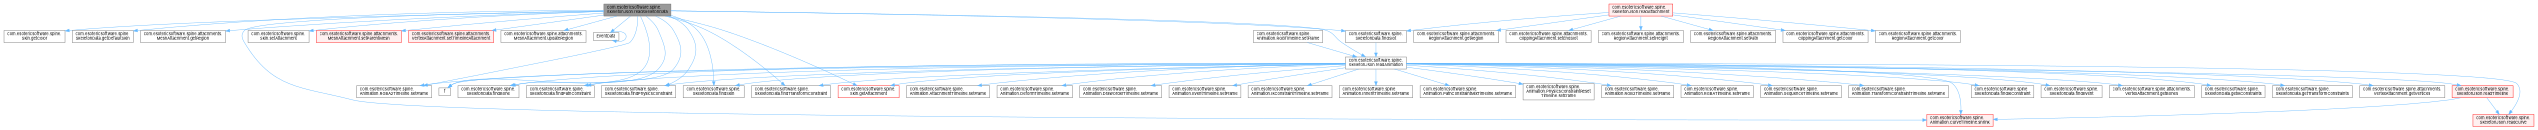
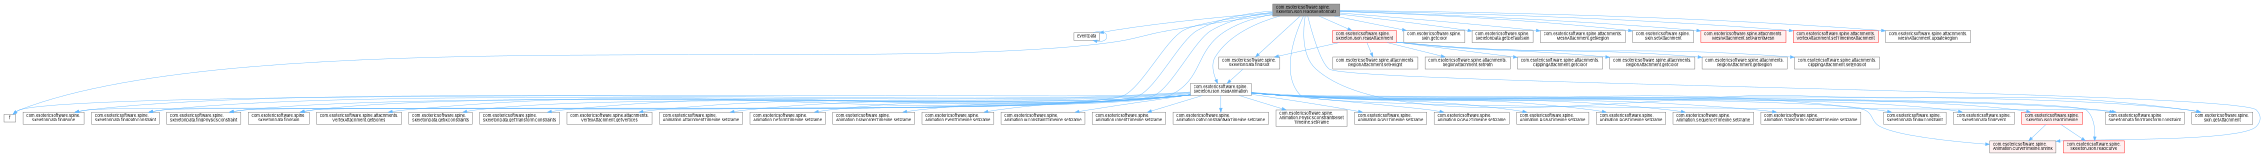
edge "com.esotericsoftware.spine. Animation.RGBTimeline.setFrame" -> "com.esotericsoftware.spine. SkeletonJson.readAnimation": reversed
edge "com.esotericsoftware.spine. SkeletonJson.readSkeletonData" -> "com.esotericsoftware.spine. Animation.RGBA2Timeline.setFrame": now "com.esotericsoftware.spine. SkeletonJson.readSkeletonData" -> "com.esotericsoftware.spine. SkeletonJson.readAttachment"
node "com.esotericsoftware.spine. Skin.getAttachment": color red -> grey40
node "com.esotericsoftware.spine. Animation.CurveTimeline.shrink": color red -> grey40
